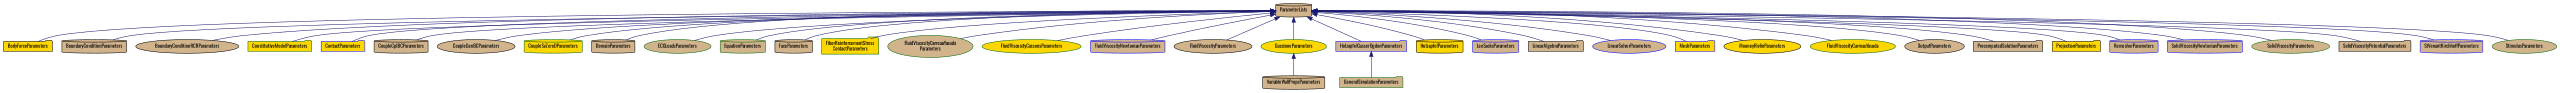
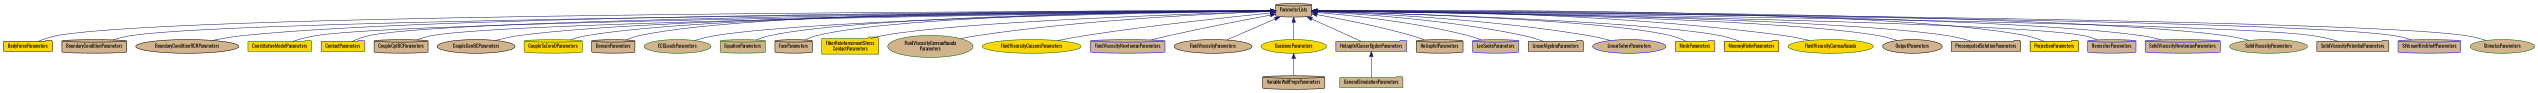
node "HolzapfelParameters": fillcolor gold -> tan
node "MooneyRivlinParameters": shape ellipse -> folder
